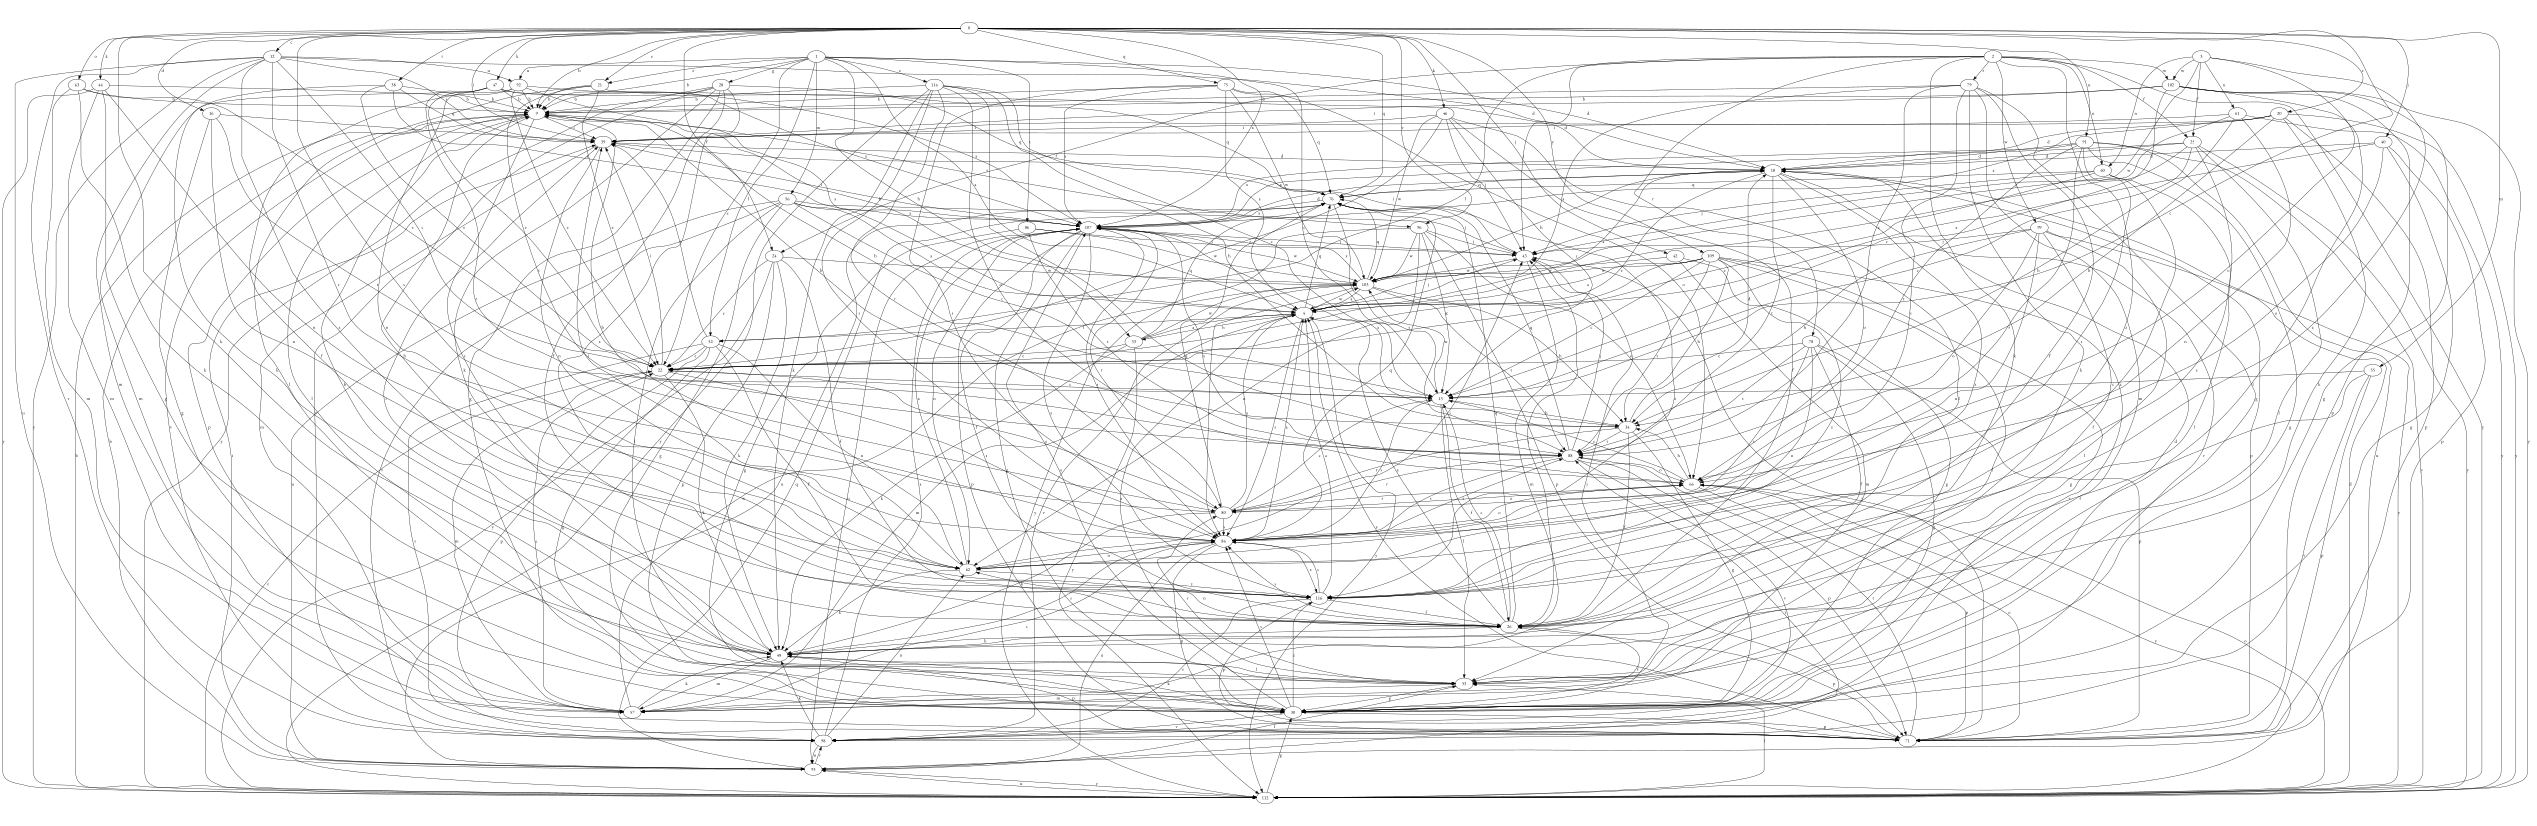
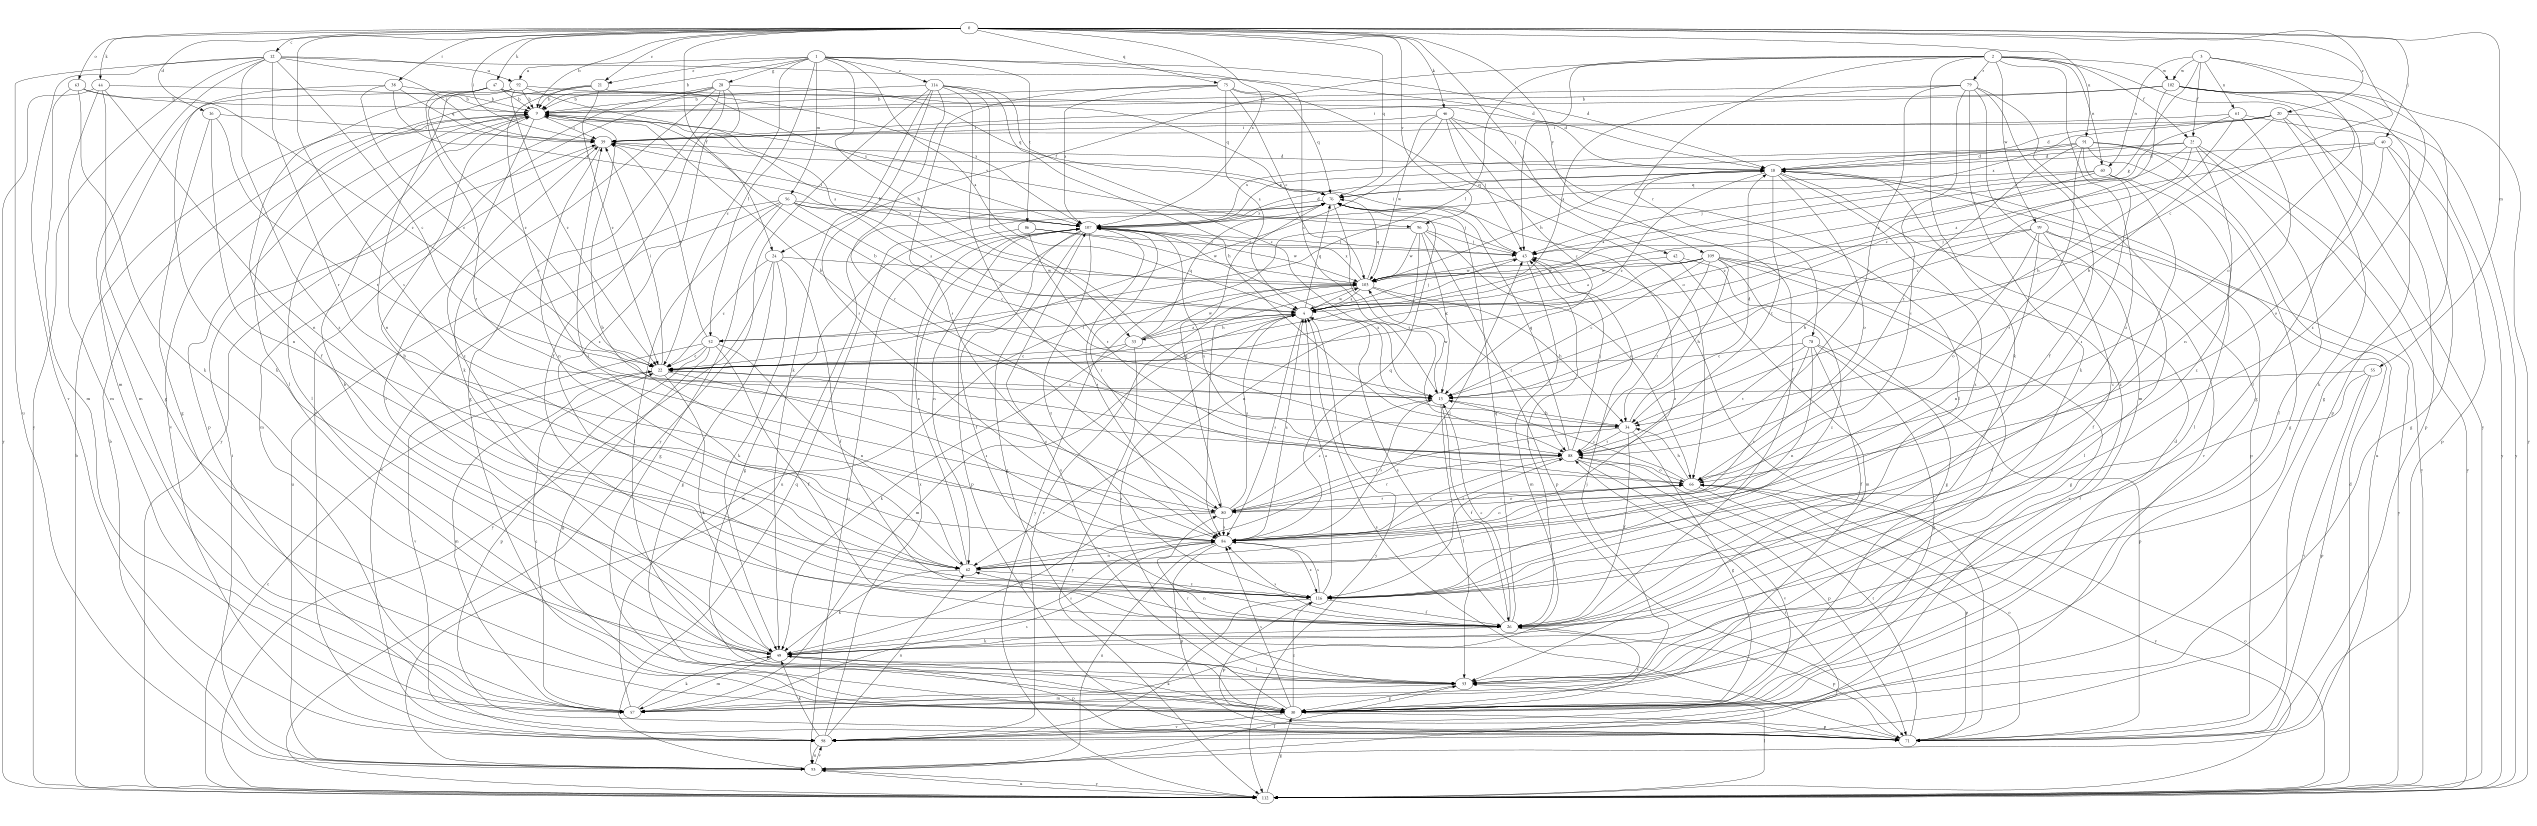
edge "0" -> "48": removed, label "k"
edge "3" -> "103": label "w" -> "g"
edge "75" -> "103": label "w" -> "c"
